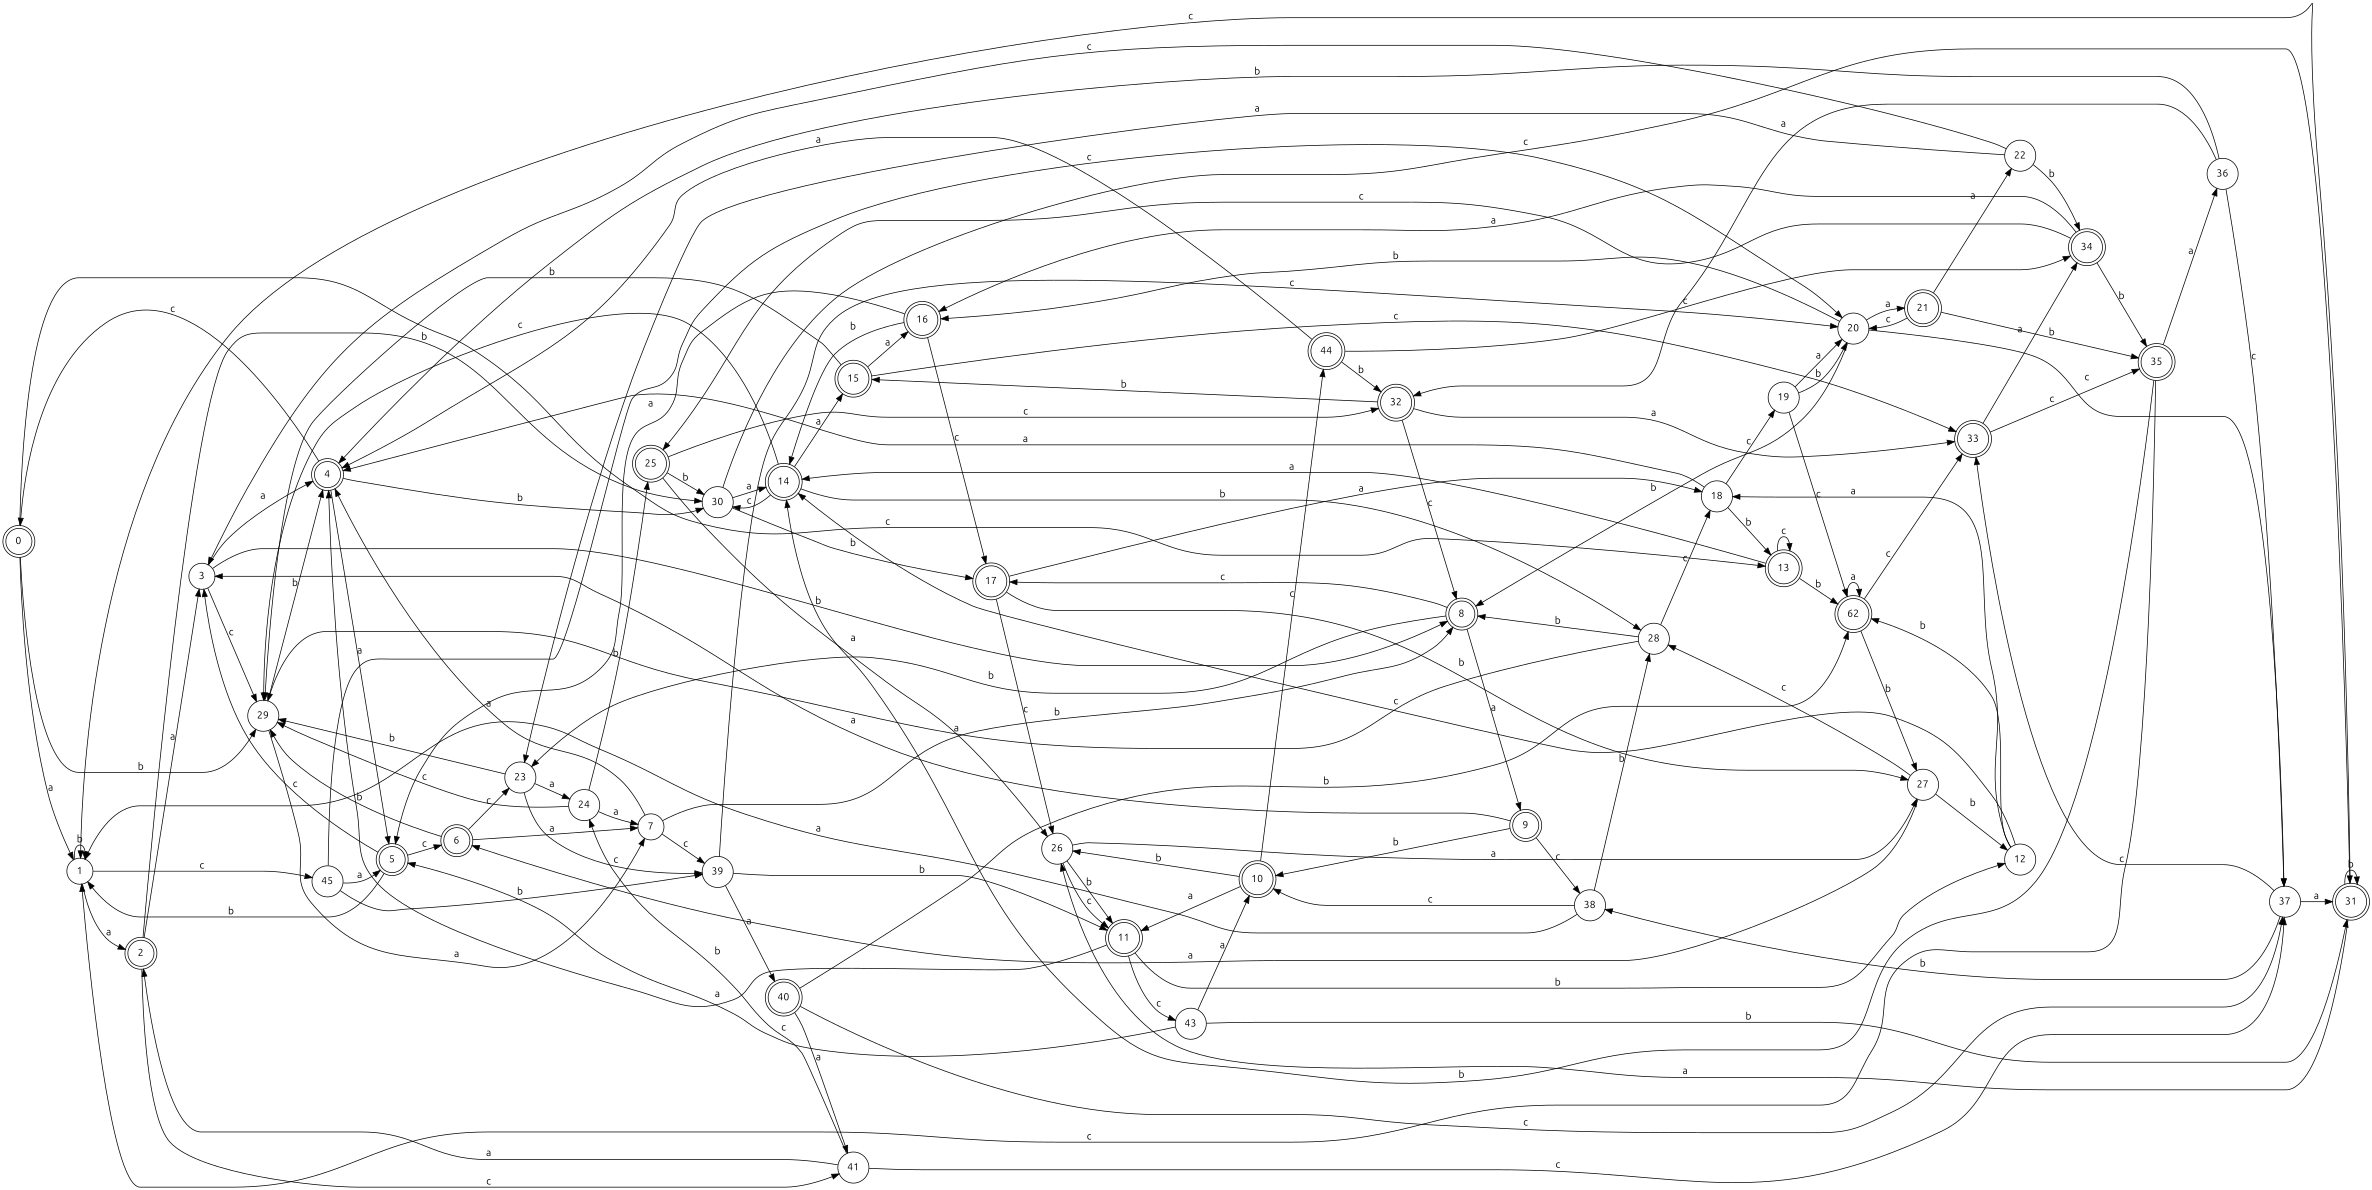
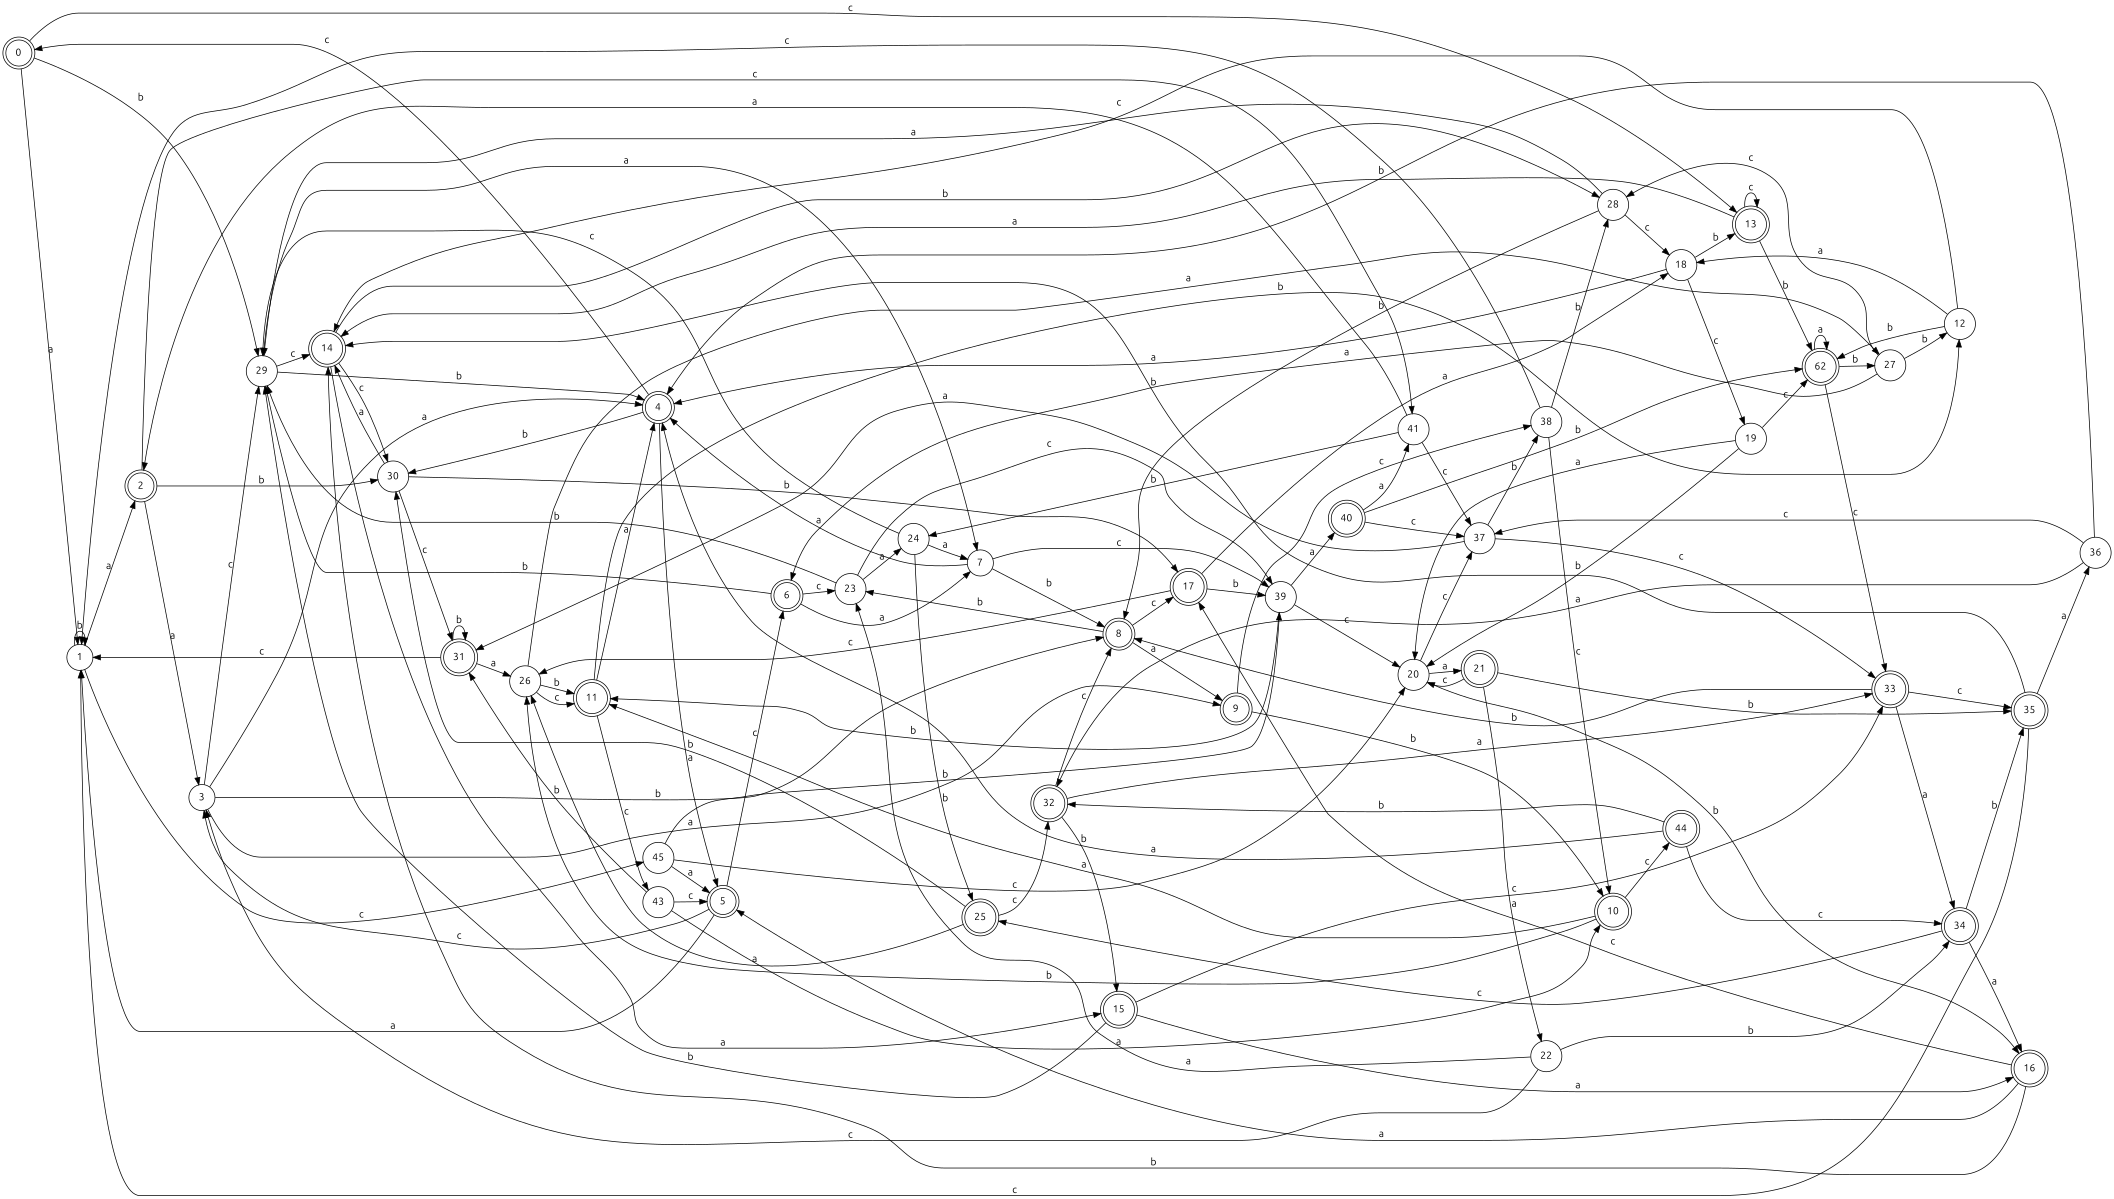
edge "14" -> "29": reversed
edge "20" -> "8": now "33" -> "8"
edge "17" -> "27": now "17" -> "39"
edge "9" -> "3": reversed
edge "38" -> "1": label "a" -> "c"
edge "5" -> "1": label "b" -> "a"
